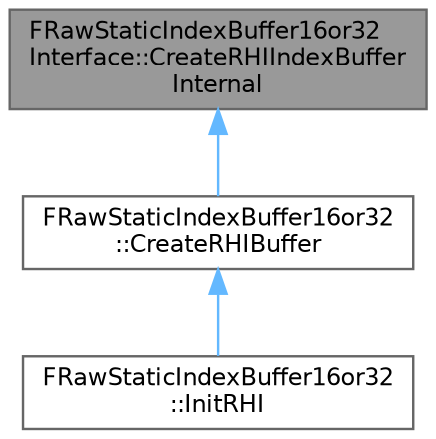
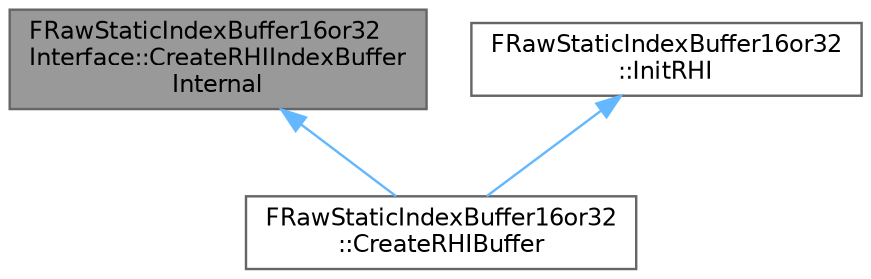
edge "FRawStaticIndexBuffer16or32 ::InitRHI" -> "FRawStaticIndexBuffer16or32 ::CreateRHIBuffer": reversed
